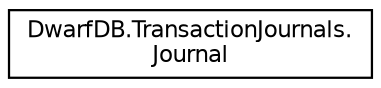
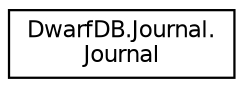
node "DwarfDB.TransactionJournals. Journal": label "DwarfDB.TransactionJournals. Journal" -> "DwarfDB.Journal. Journal"
